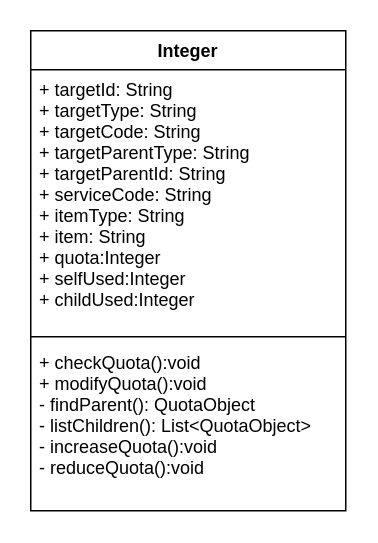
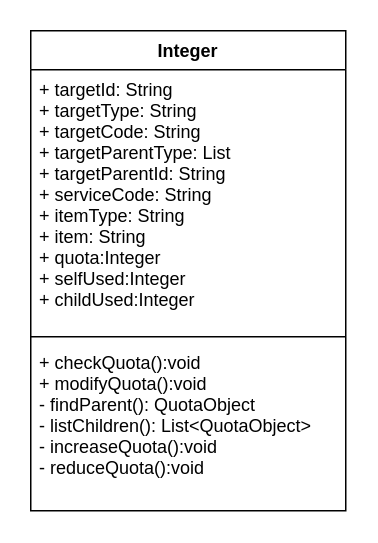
node "+ targetId: String + targetType: String + targetCode: String + targetParentType: String + targetParentId: String + serviceCode: String + itemType: String + item: String + quota:Integer + selfUsed:Integer + childUsed:Integer": label "+ targetId: String + targetType: String + targetCode: String + targetParentType: String + targetParentId: String + serviceCode: String + itemType: String + item: String + quota:Integer + selfUsed:Integer + childUsed:Integer" -> "+ targetId: String + targetType: String + targetCode: String + targetParentType: List + targetParentId: String + serviceCode: String + itemType: String + item: String + quota:Integer + selfUsed:Integer + childUsed:Integer"
